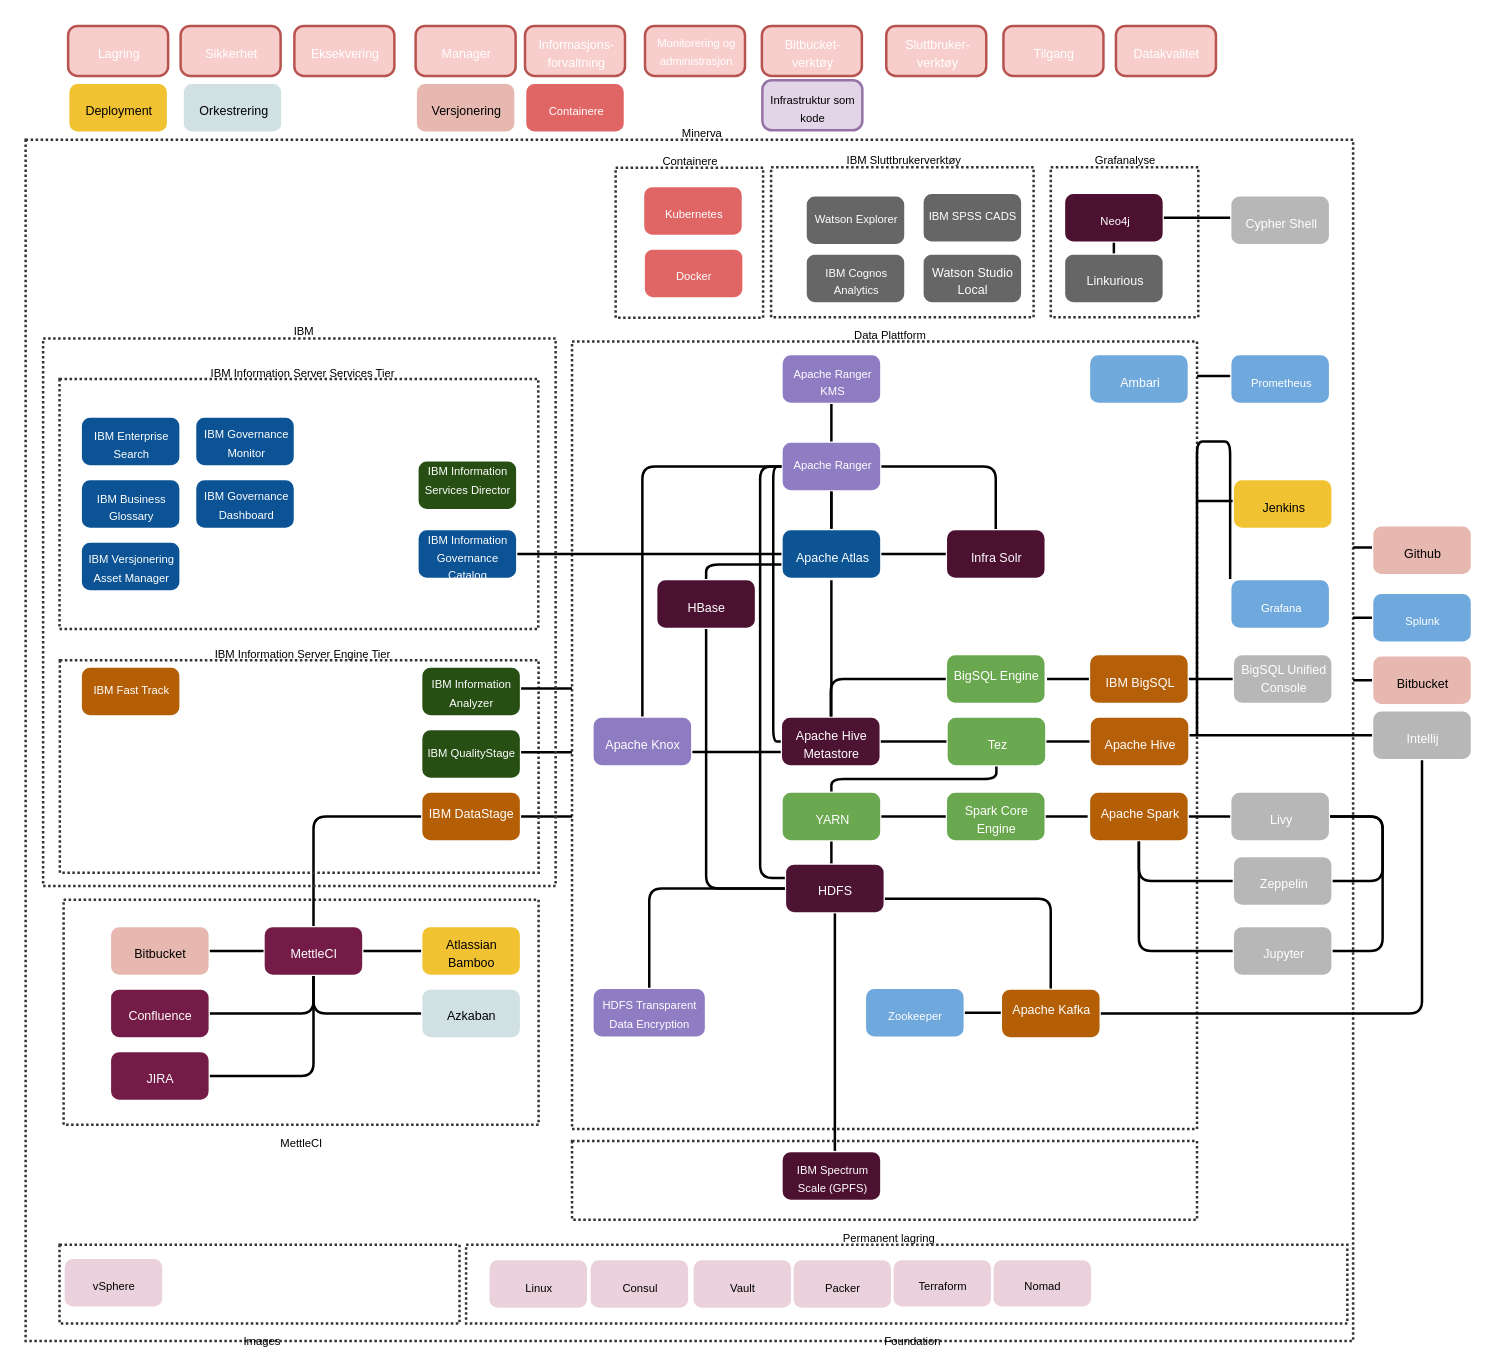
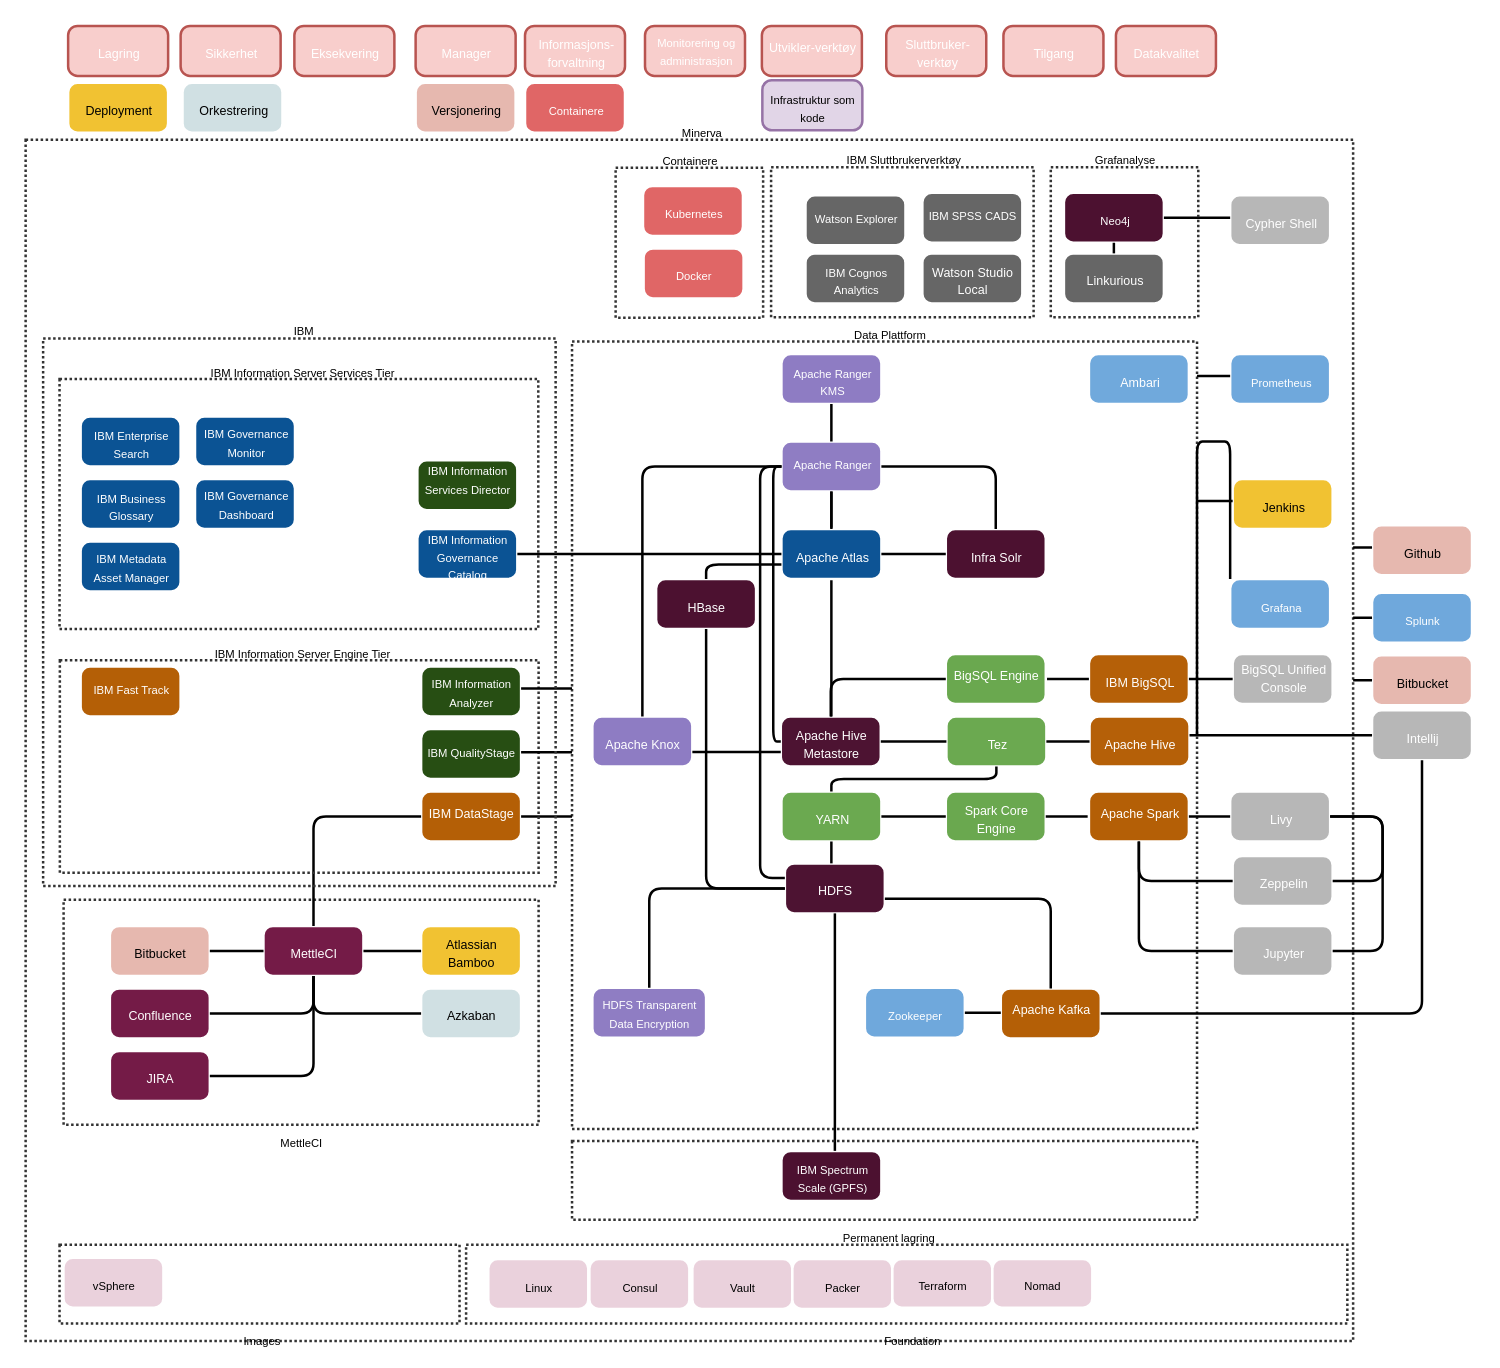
node "Bitbucket-verktøy": label "Bitbucket-verktøy" -> "Utvikler-verktøy"
node "IBM Versjonering Asset Manager": label "IBM Versjonering Asset Manager" -> "IBM Metadata Asset Manager"
